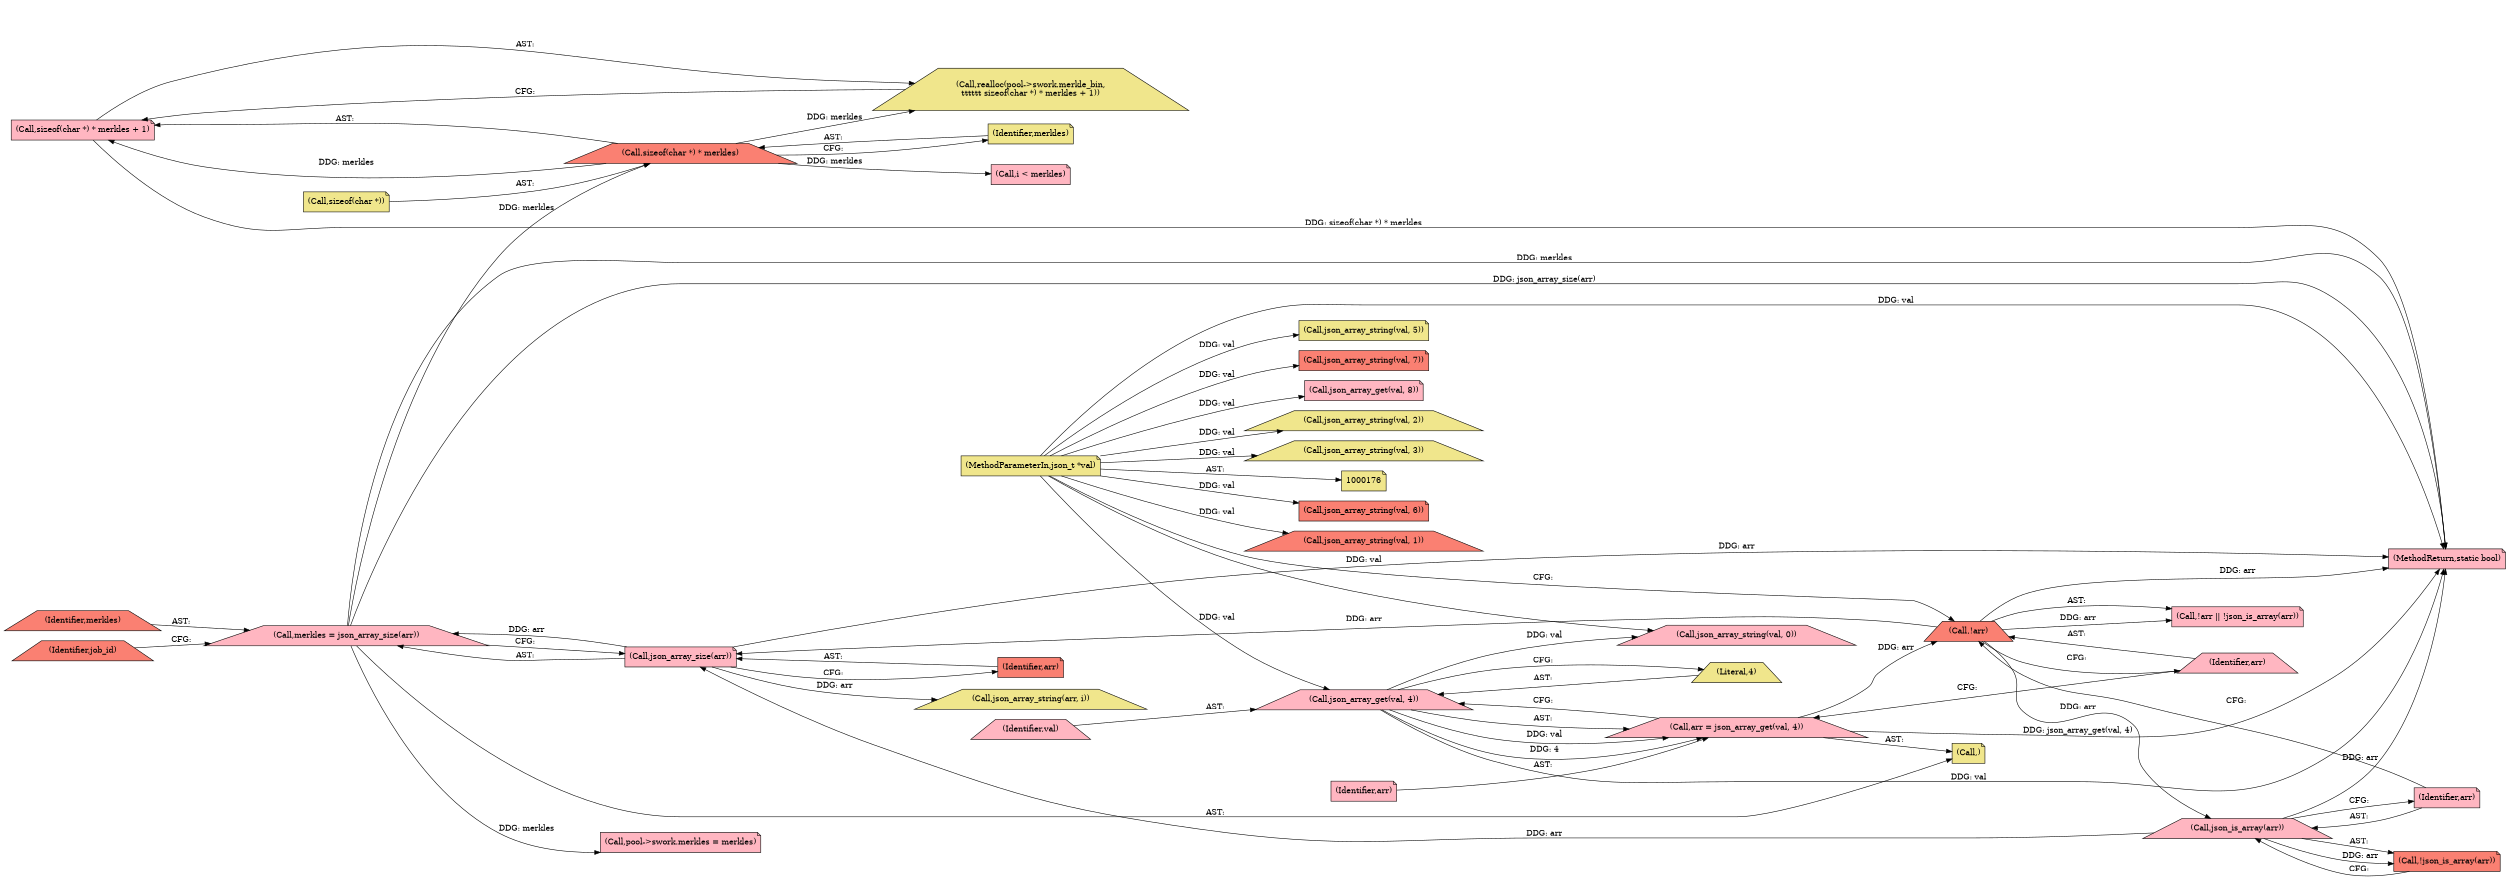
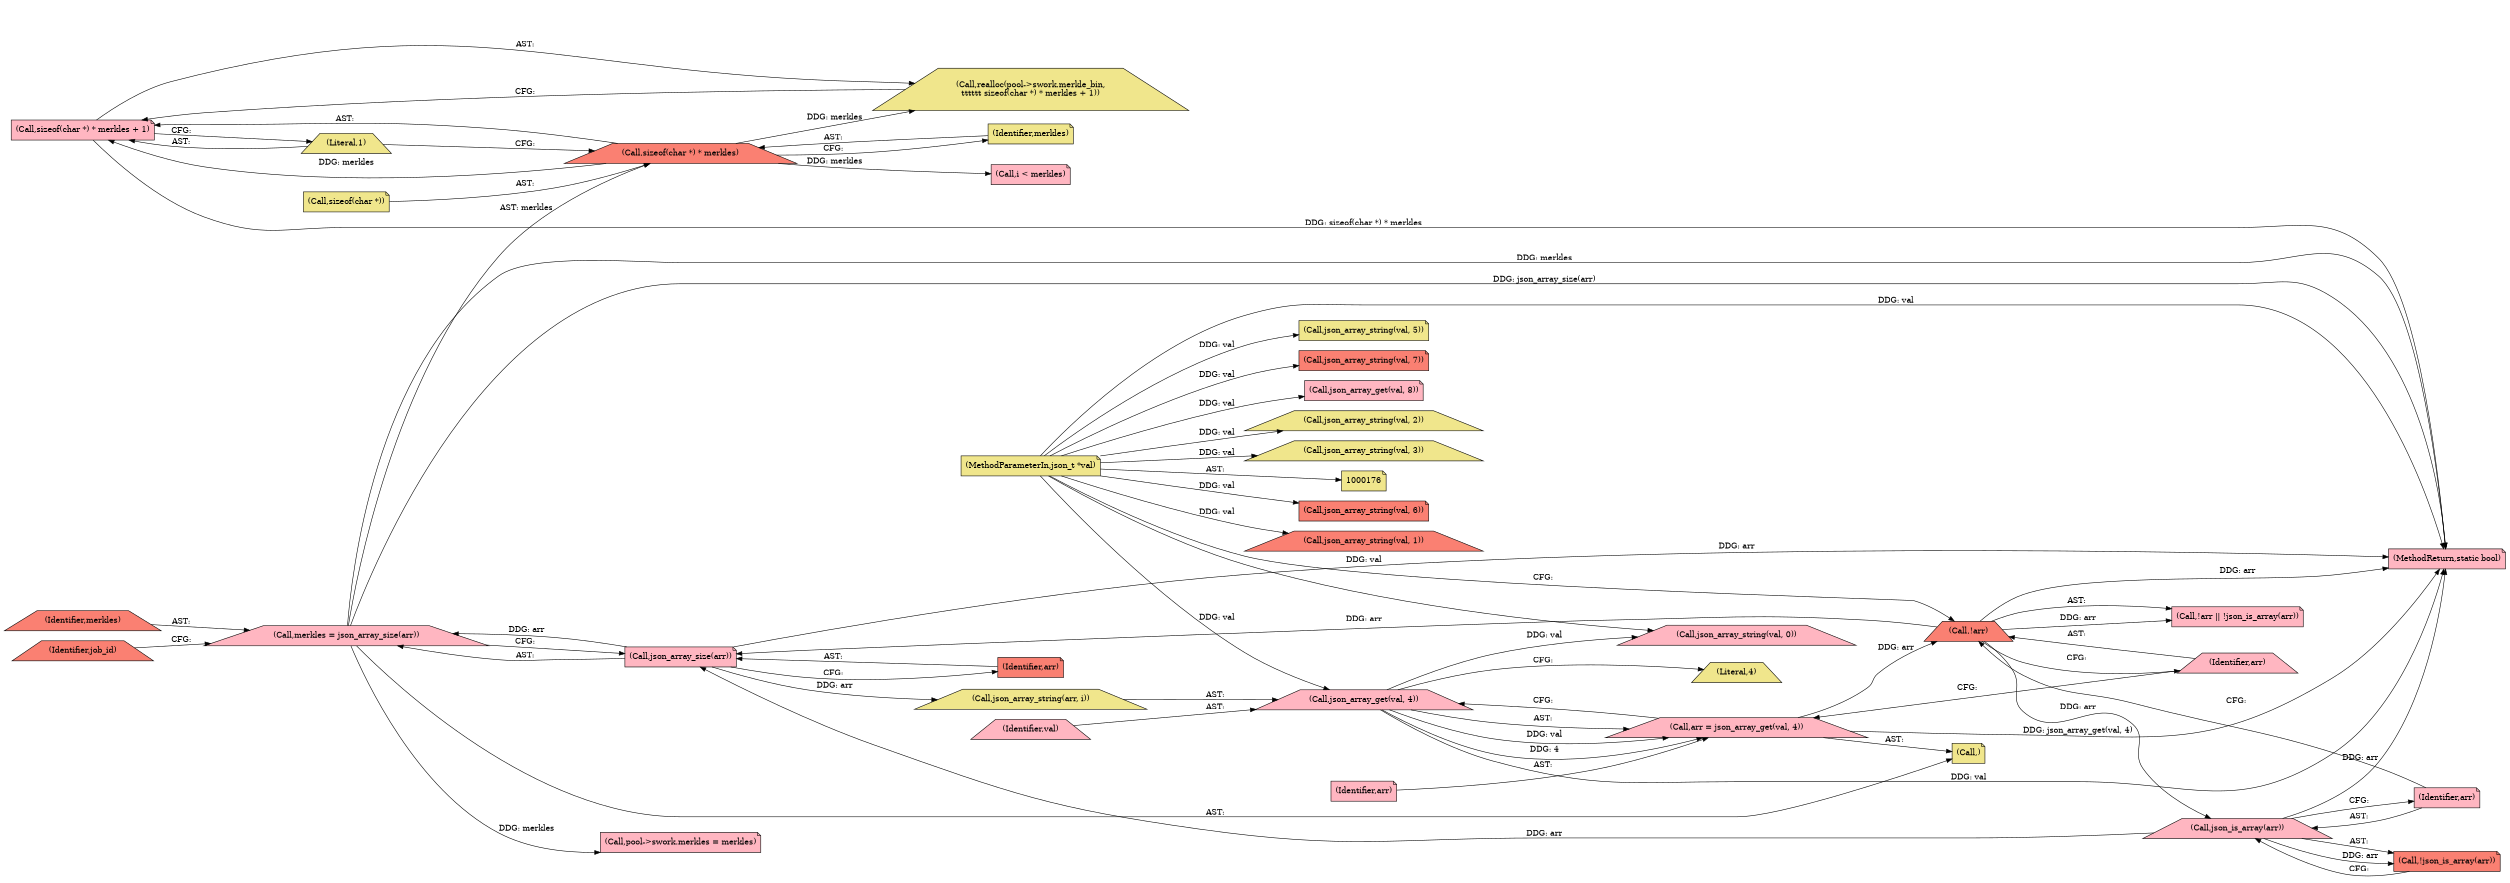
node "(Literal,1)": added
edge "(Call,merkles = json_array_size(arr))" -> "(Call,sizeof(char *) * merkles)": label "DDG: merkles" -> "AST: merkles"
edge "(Literal,4)" -> "(Call,json_array_get(val, 4))": now "(Call,json_array_string(arr, i))" -> "(Call,json_array_get(val, 4))"
